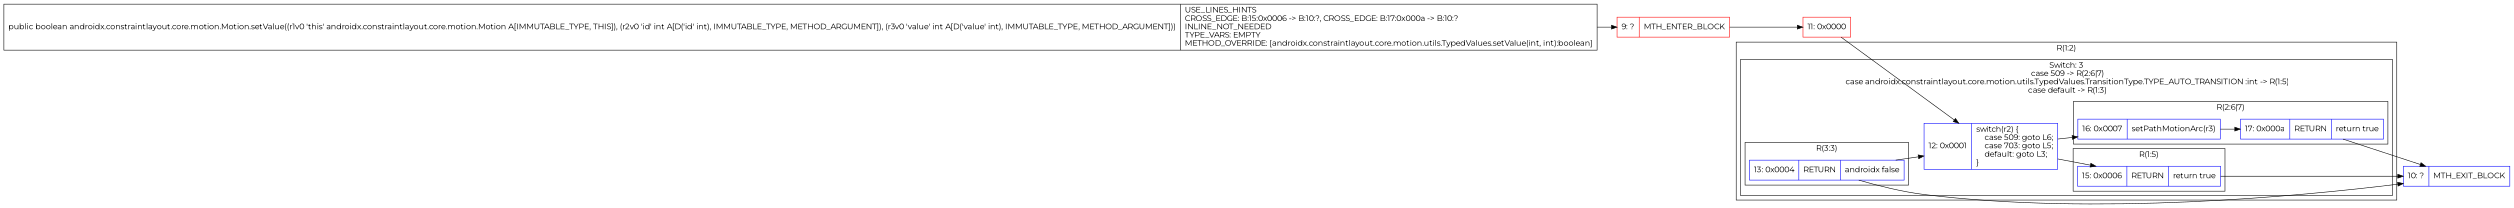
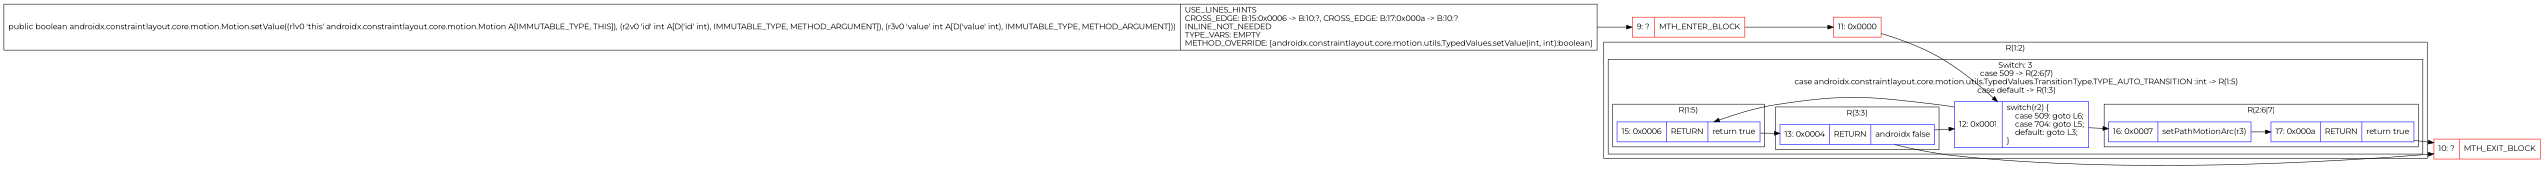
node "12: 0x0001": text "case 703: goto L5;" -> "case 704: goto L5;"
edge "15: 0x0006" -> "10: ?": now "15: 0x0006" -> "13: 0x0004"
node "10: ?": color blue -> red
